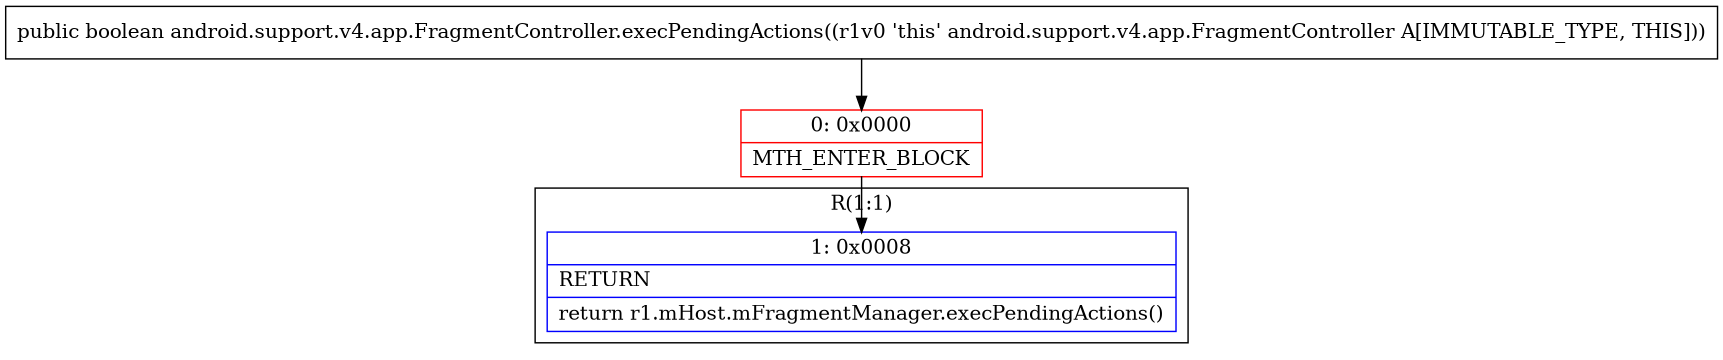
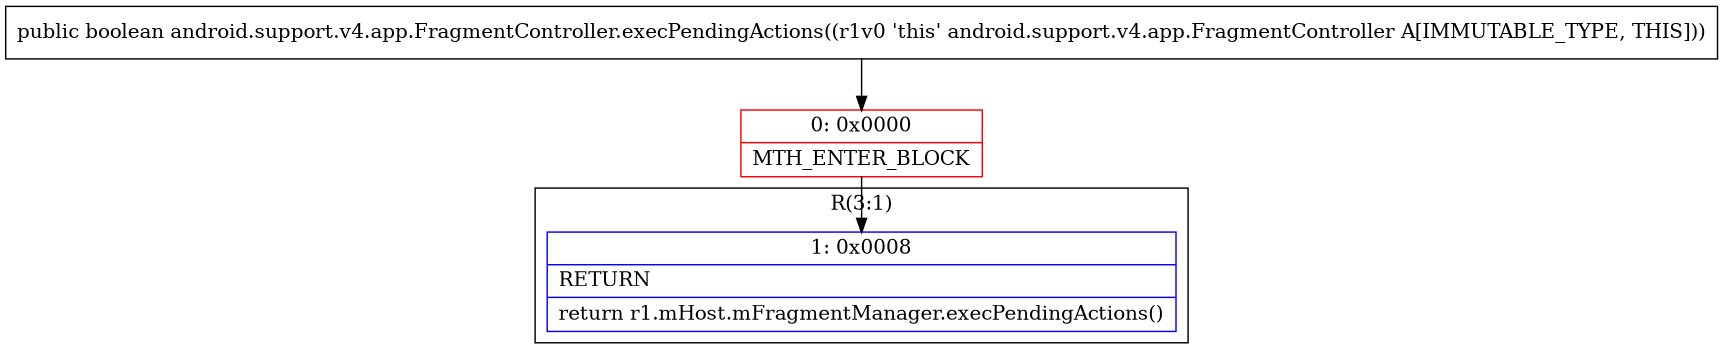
cluster "R(1:1)": label "R(1:1)" -> "R(3:1)"
